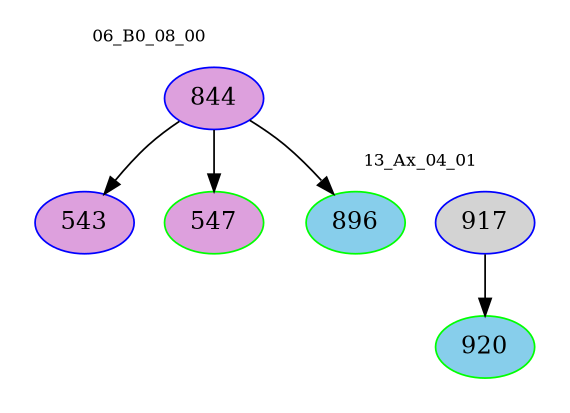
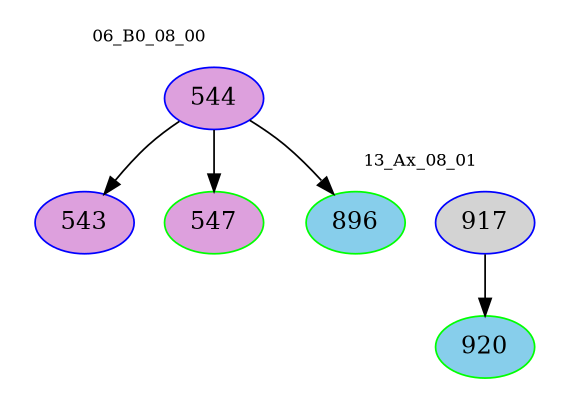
node "844": label "844" -> "544"
cluster "13_Ax_04_01": label "13_Ax_04_01" -> "13_Ax_08_01"
